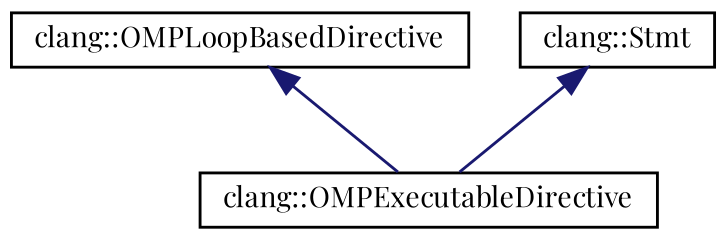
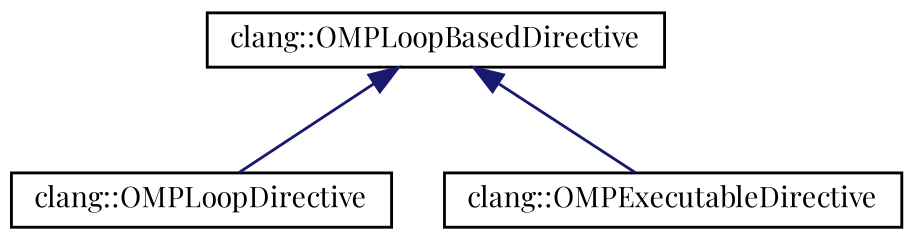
node "clang::Stmt": removed
node "clang::OMPLoopDirective": added
